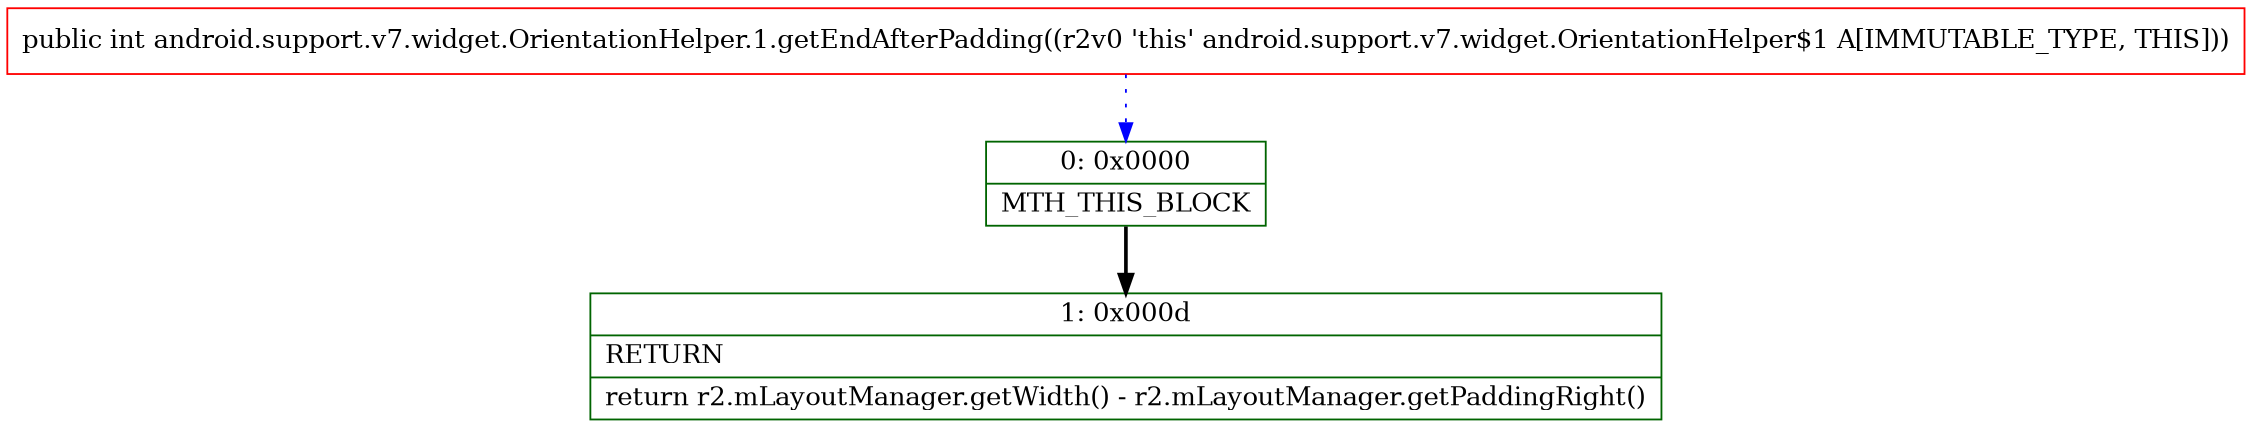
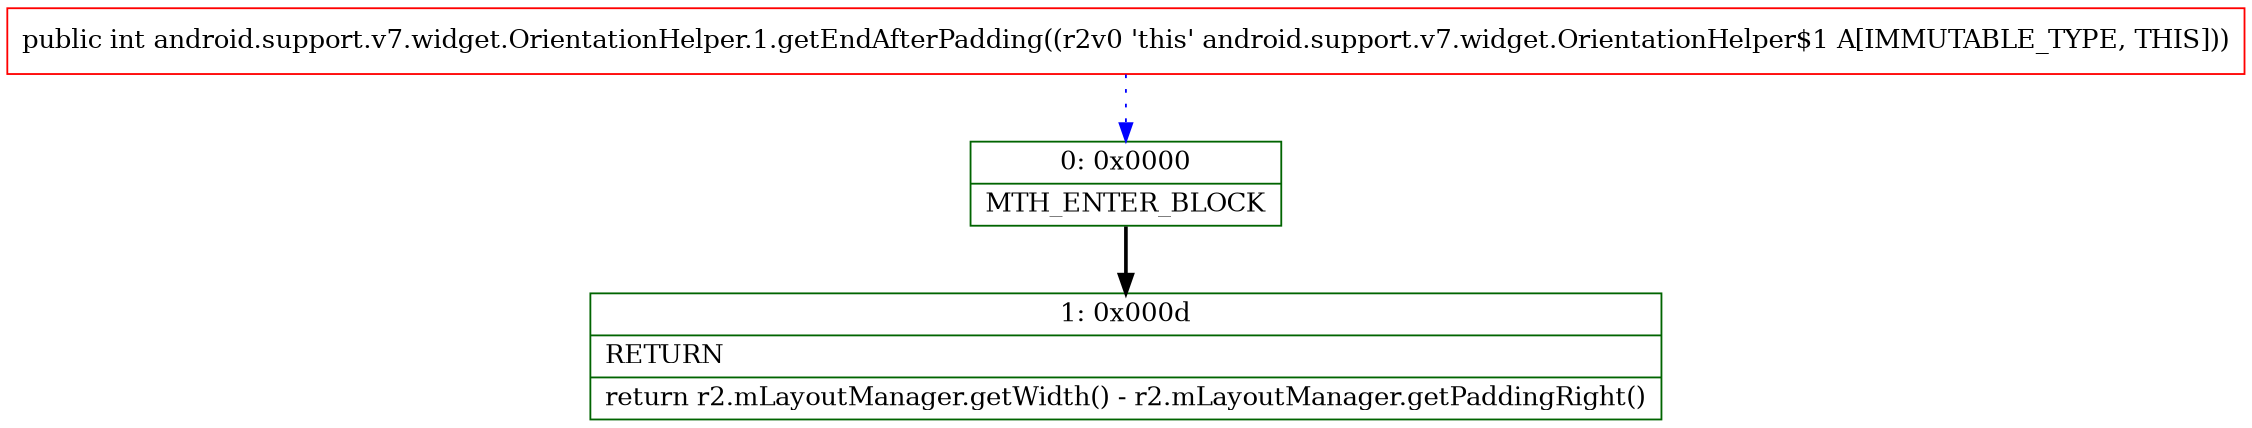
node "0: 0x0000": text "MTH_THIS_BLOCK" -> "MTH_ENTER_BLOCK"
